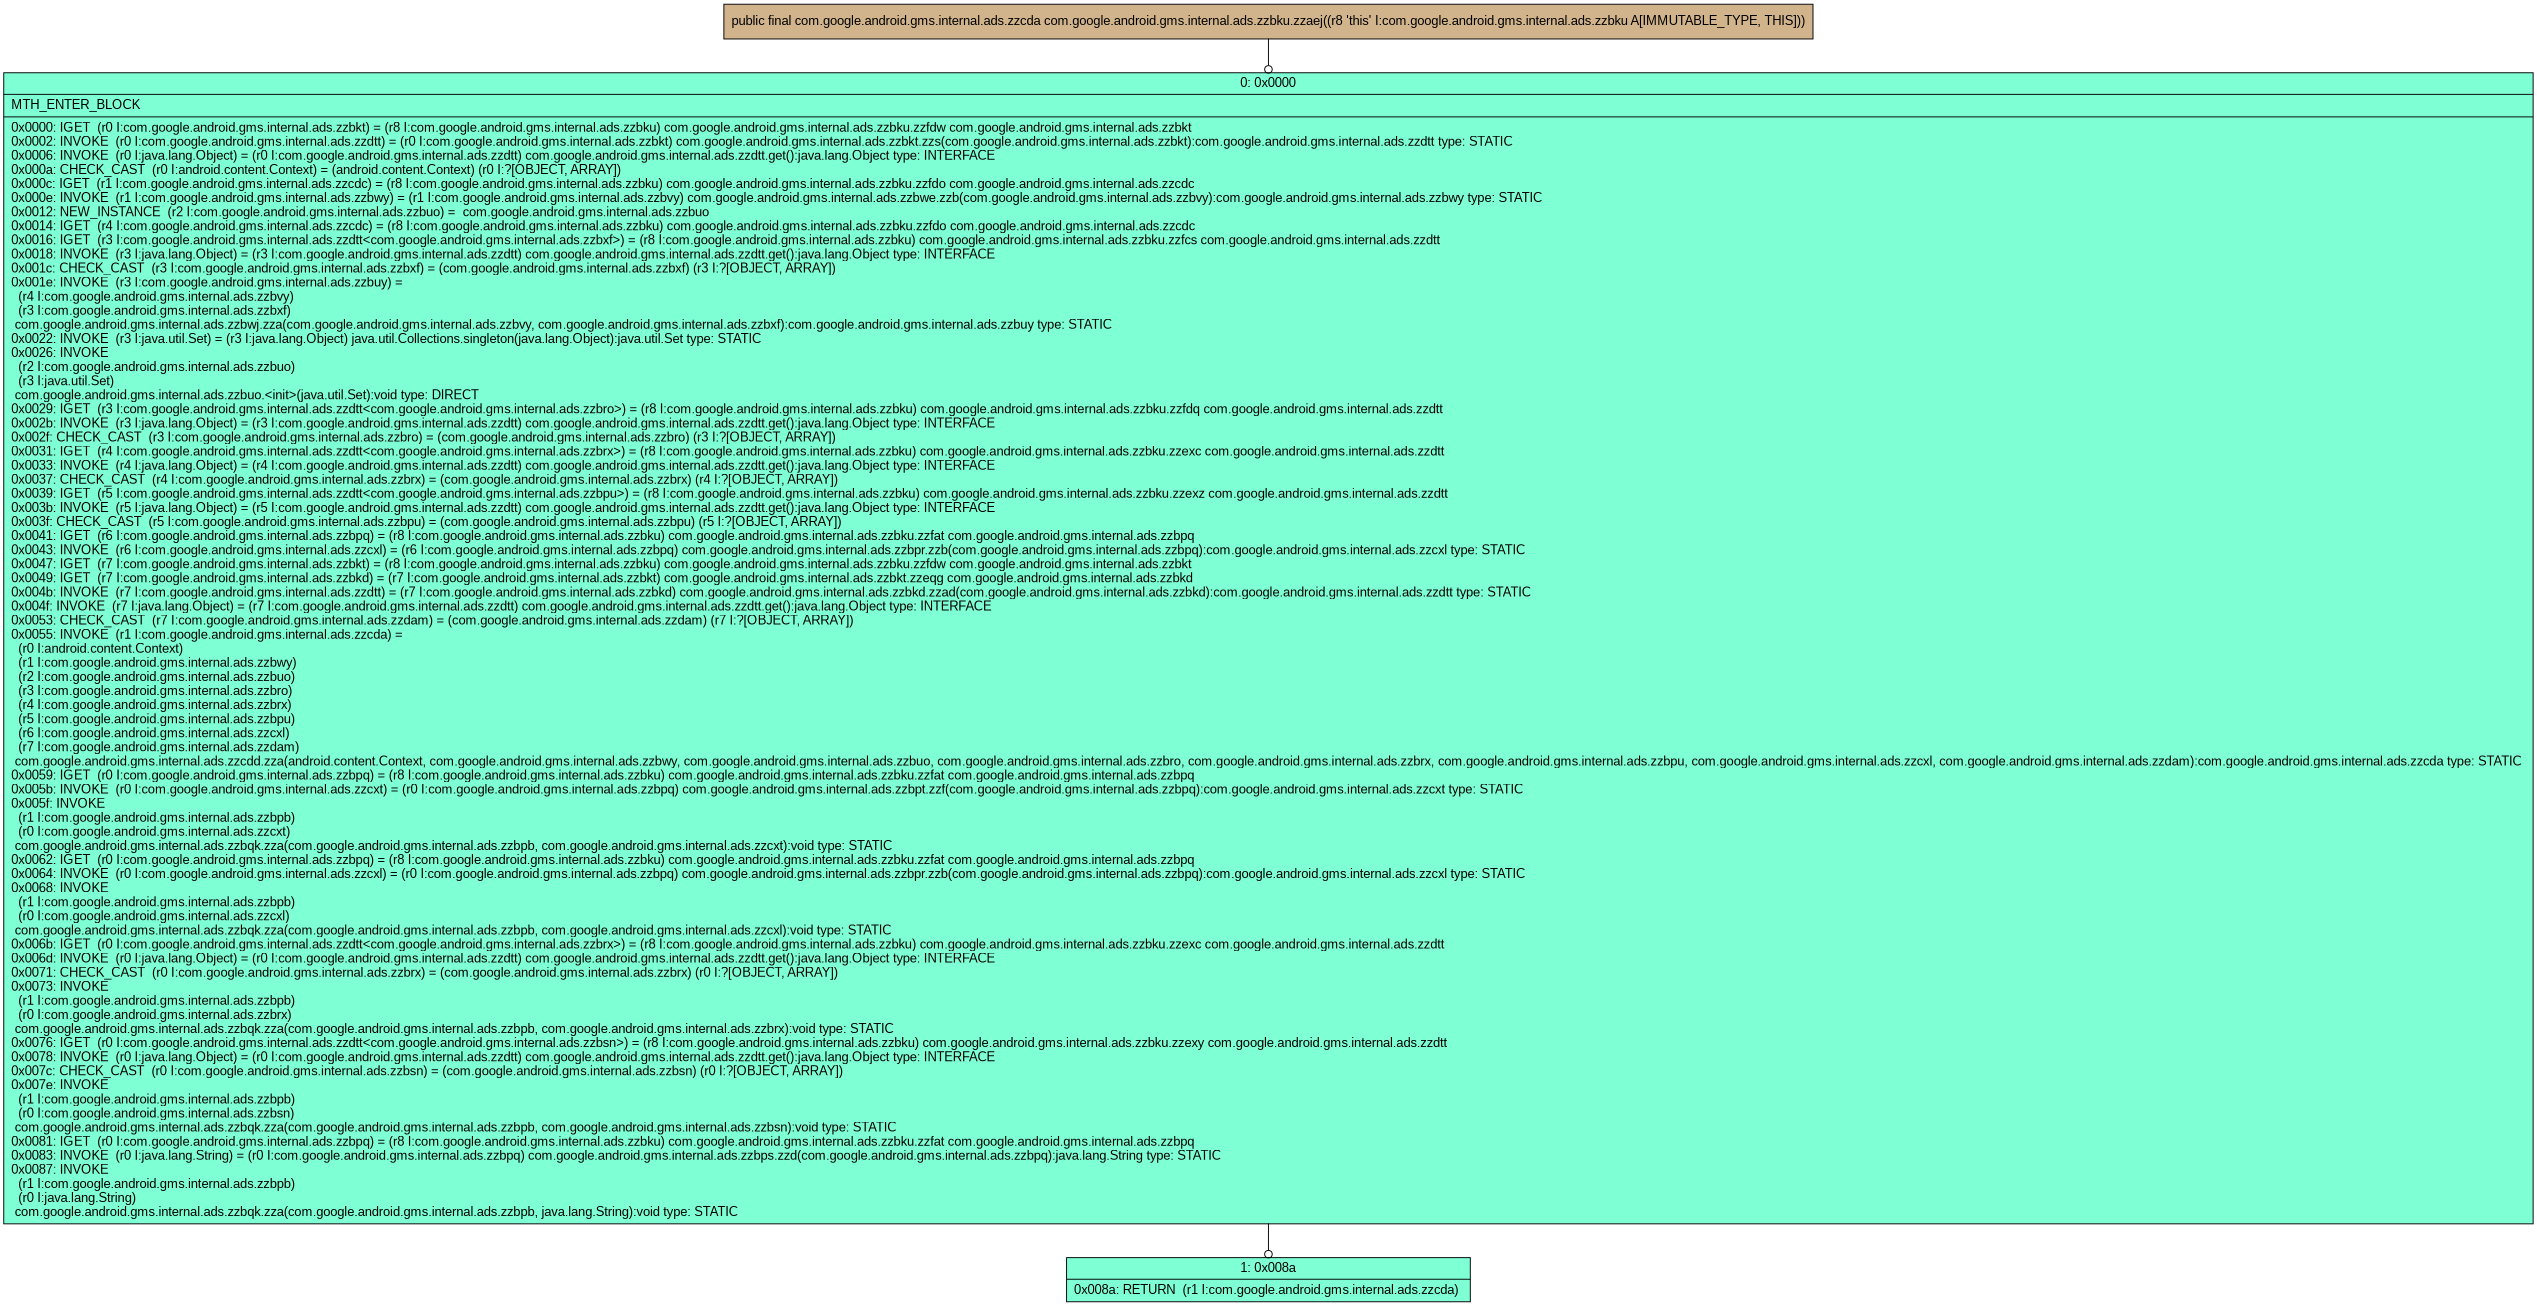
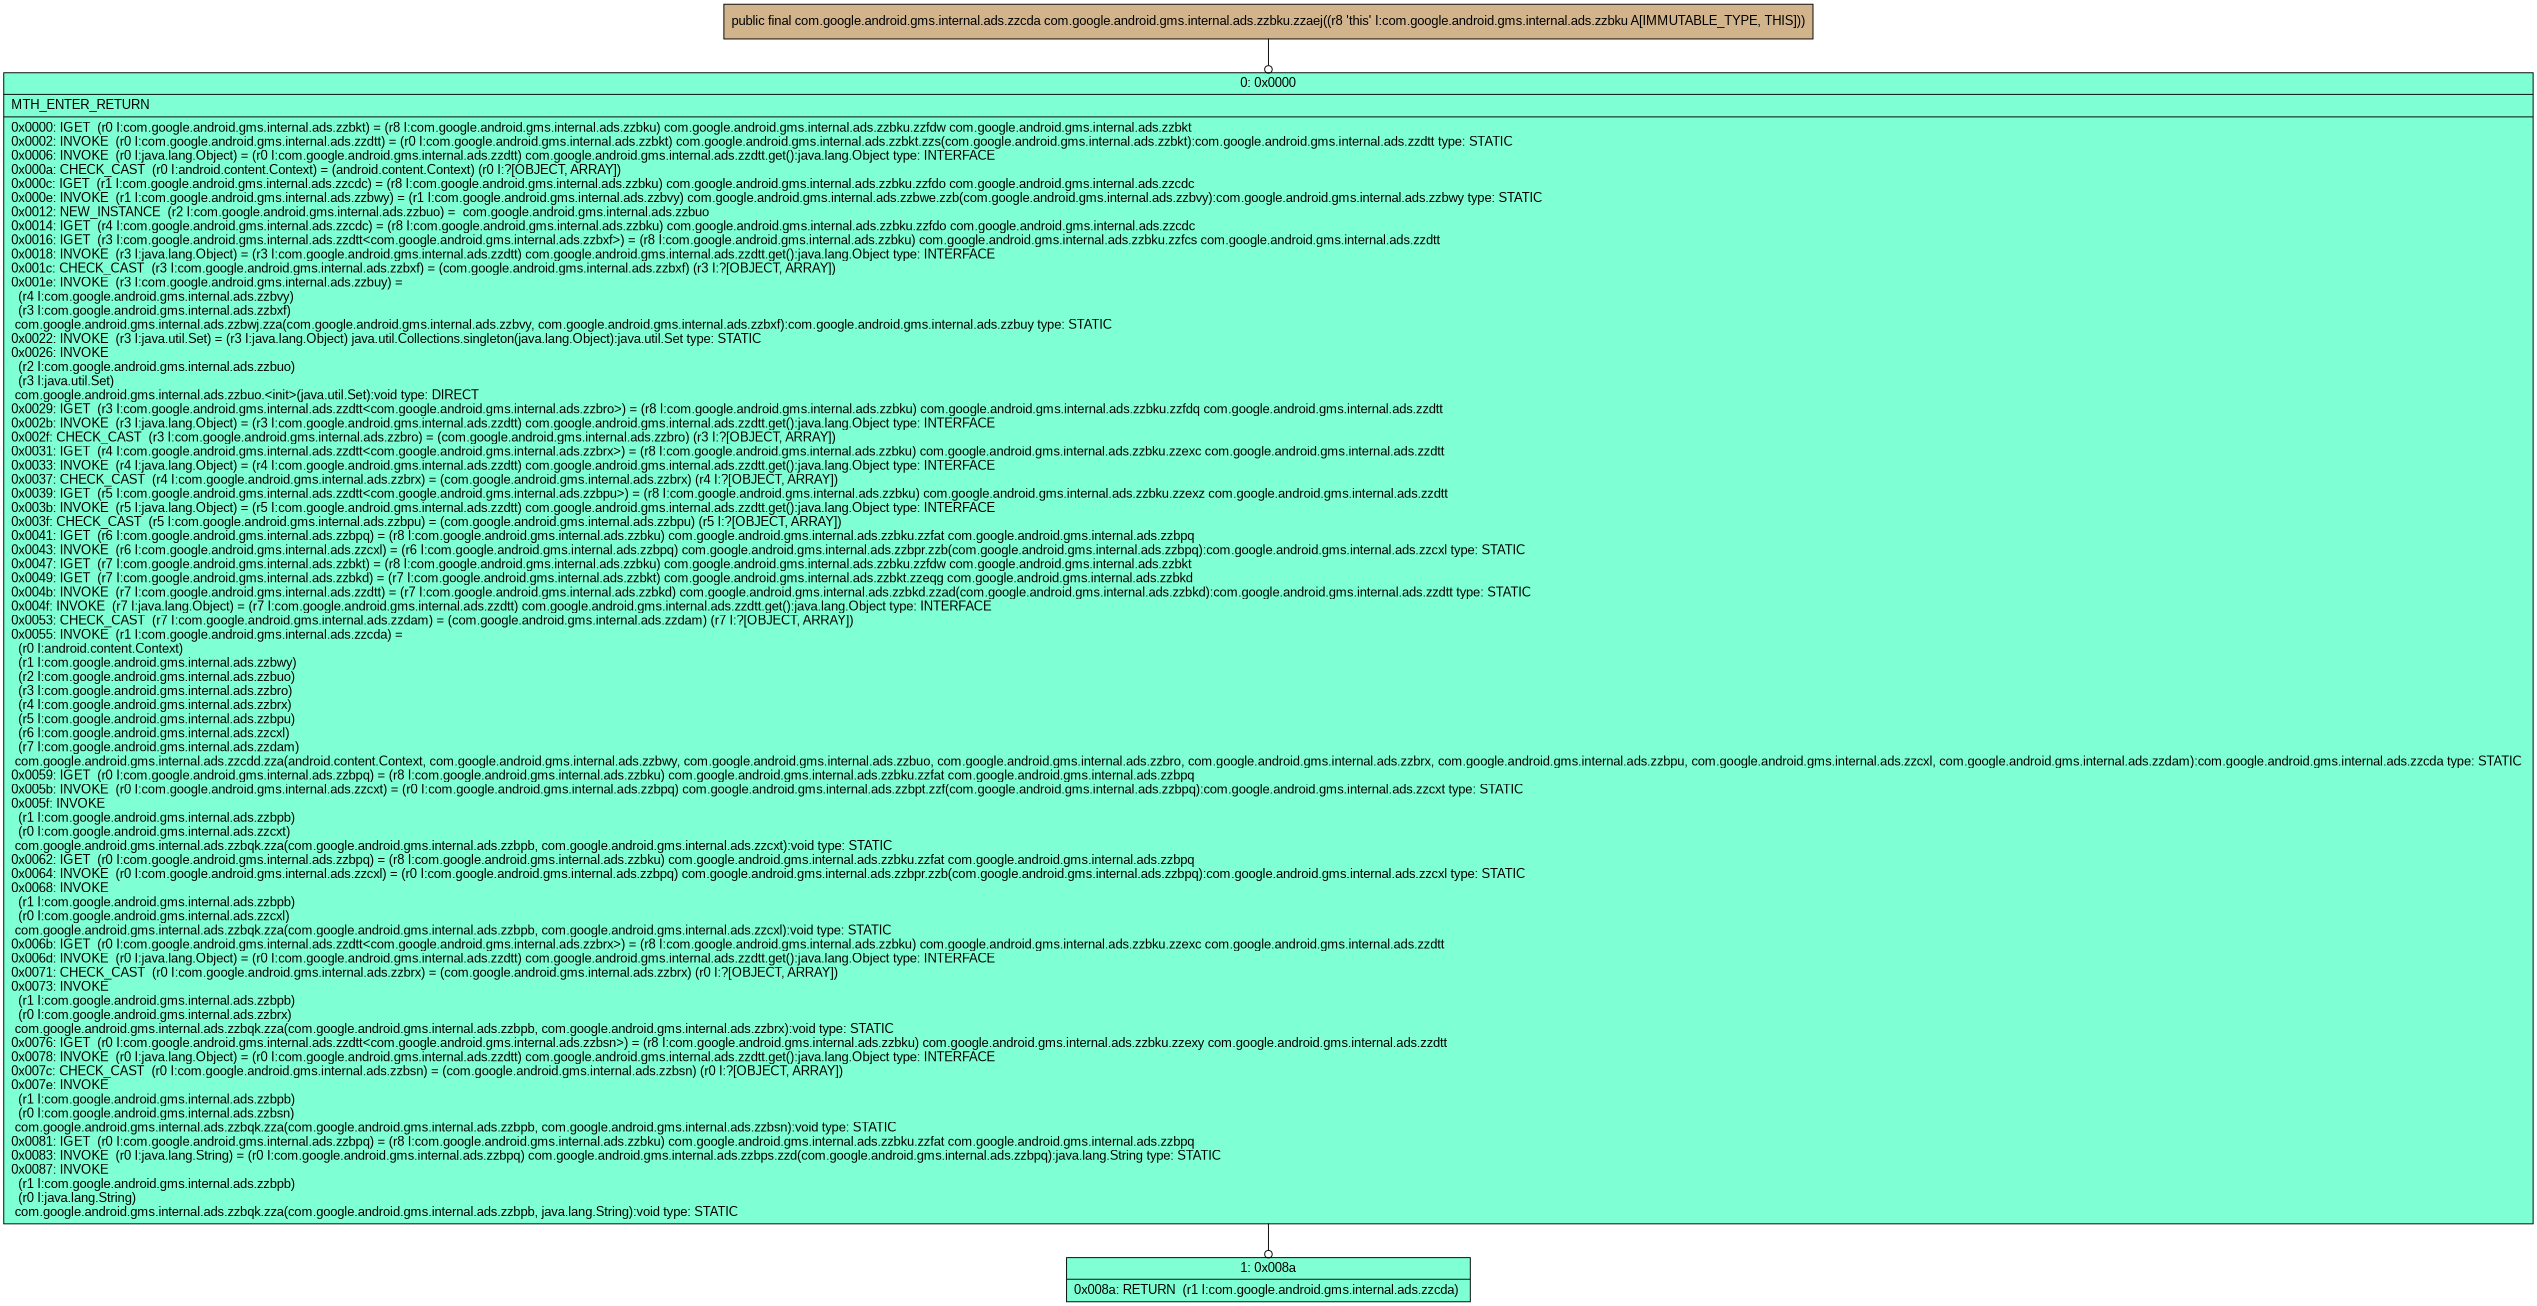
node "0: 0x0000": text "MTH_ENTER_BLOCK" -> "MTH_ENTER_RETURN"
